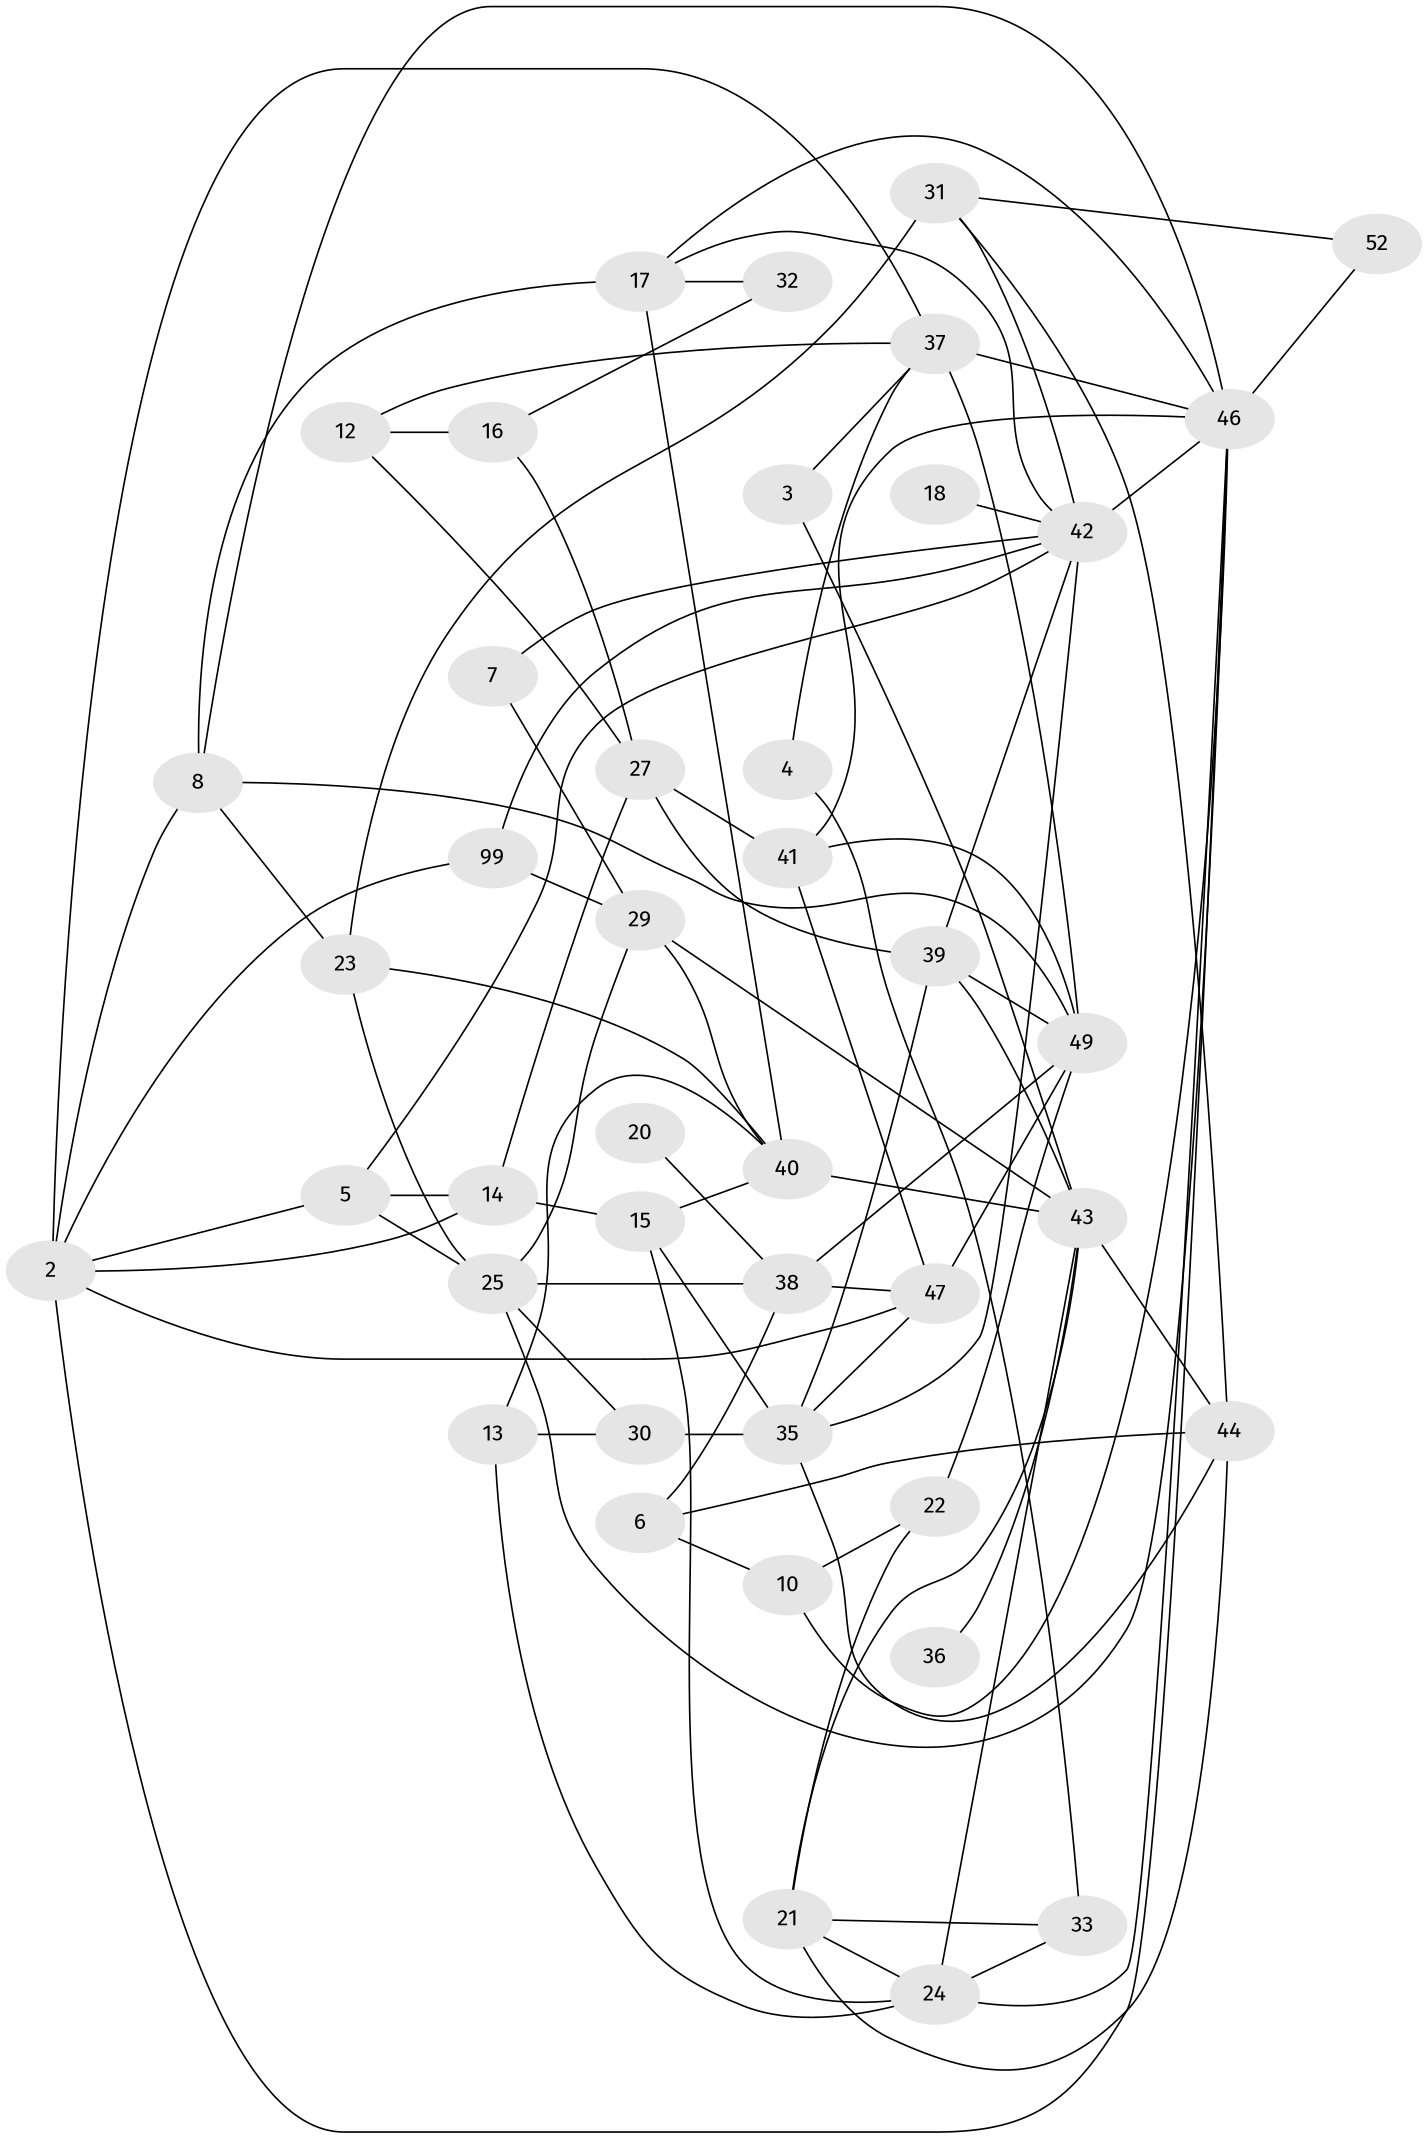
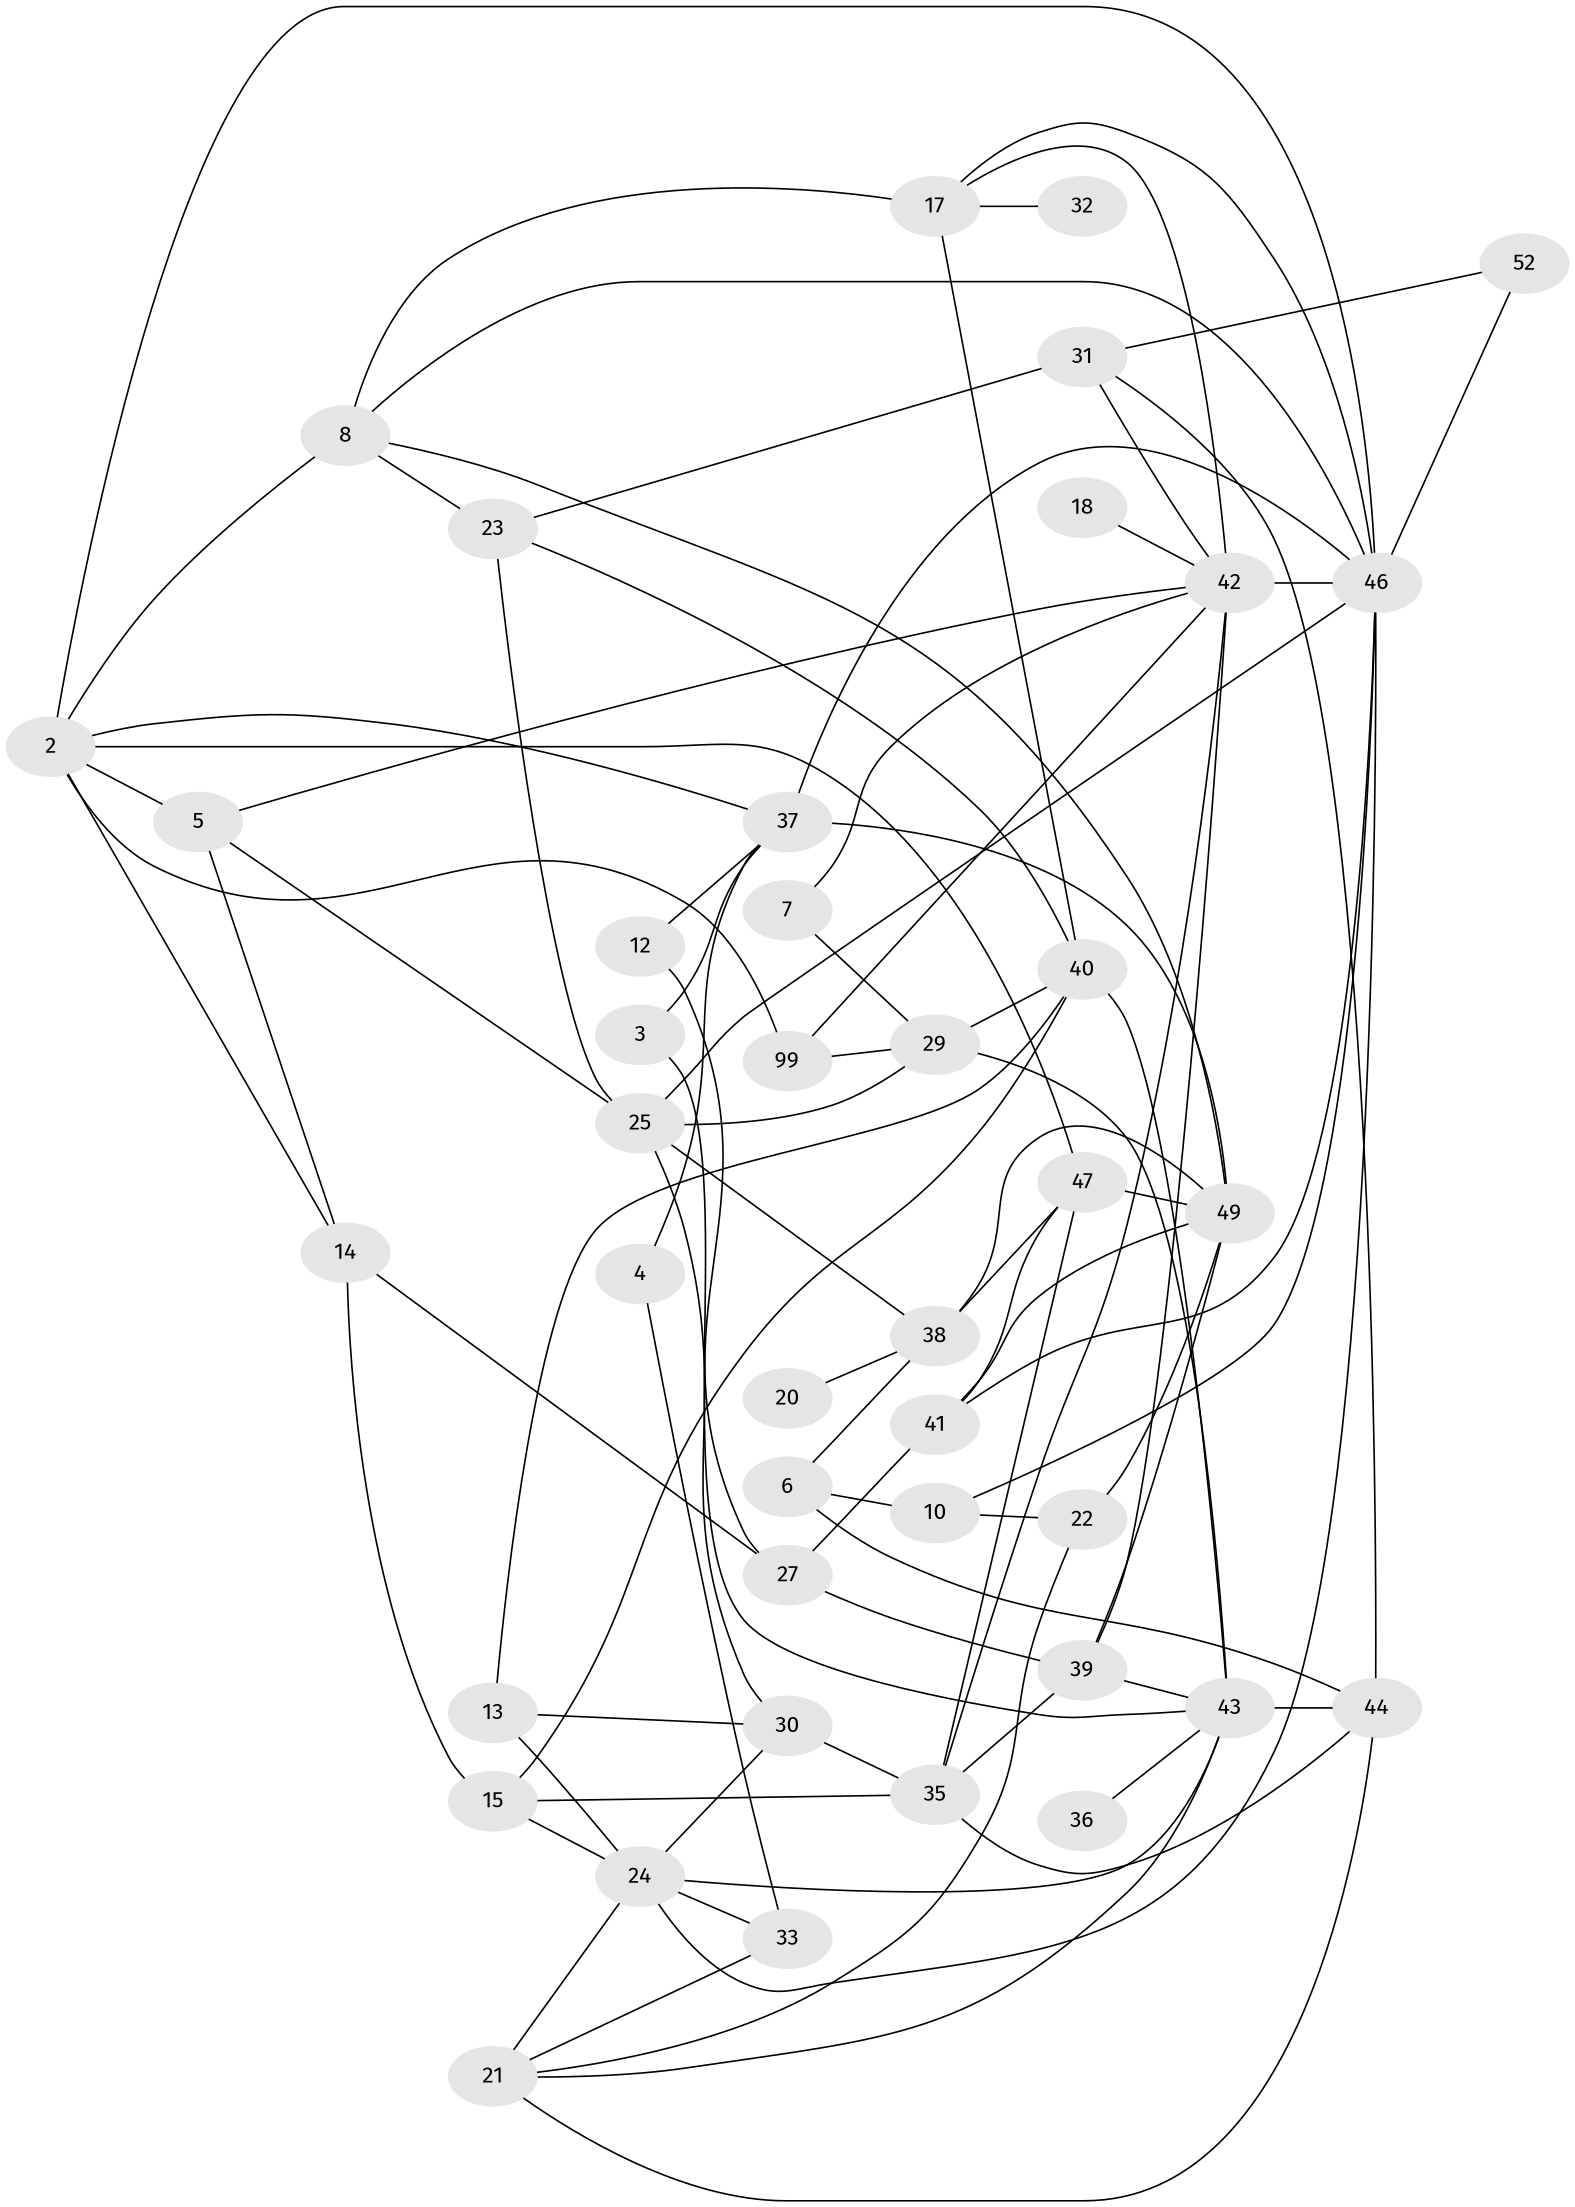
node "16": removed
edge "30" -- "24": added
